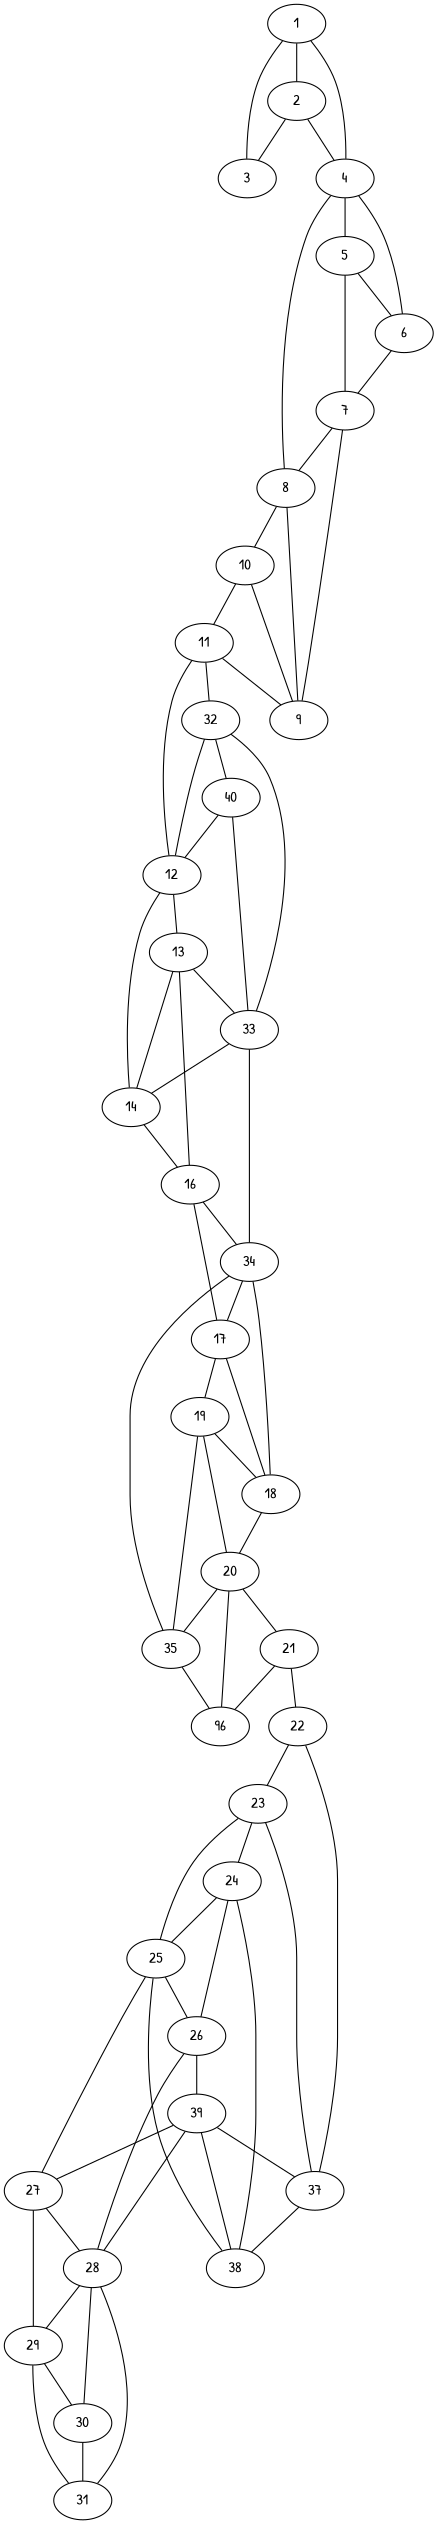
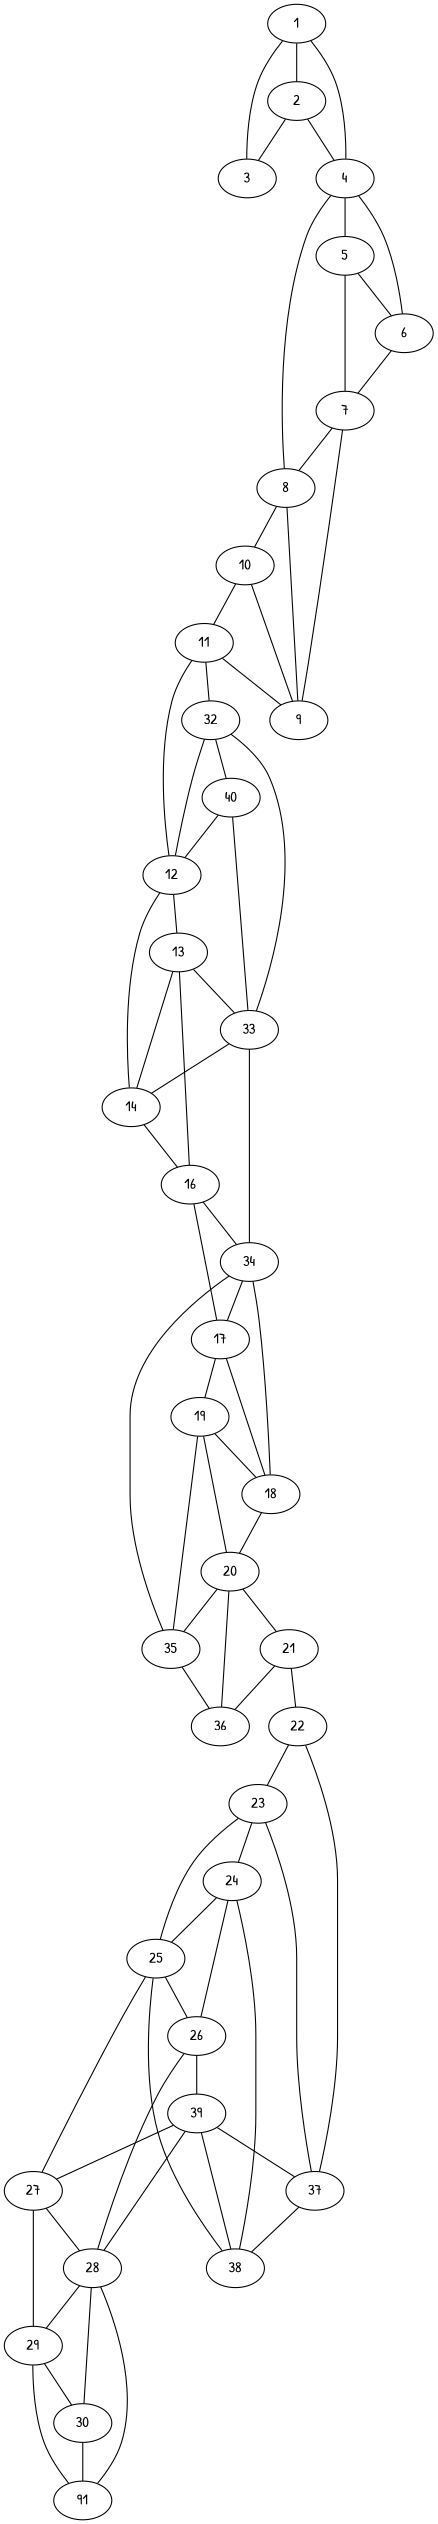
node "96": label "96" -> "36"
node "31": label "31" -> "91"
